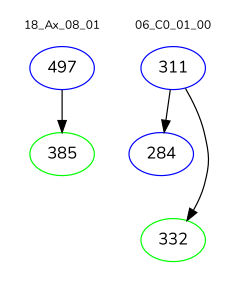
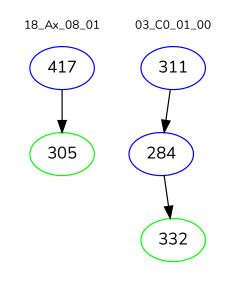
cluster "06_C0_01_00": label "06_C0_01_00" -> "03_C0_01_00"
node "497": label "497" -> "417"
edge "311" -> "332": now "284" -> "332"
node "385": label "385" -> "305"
